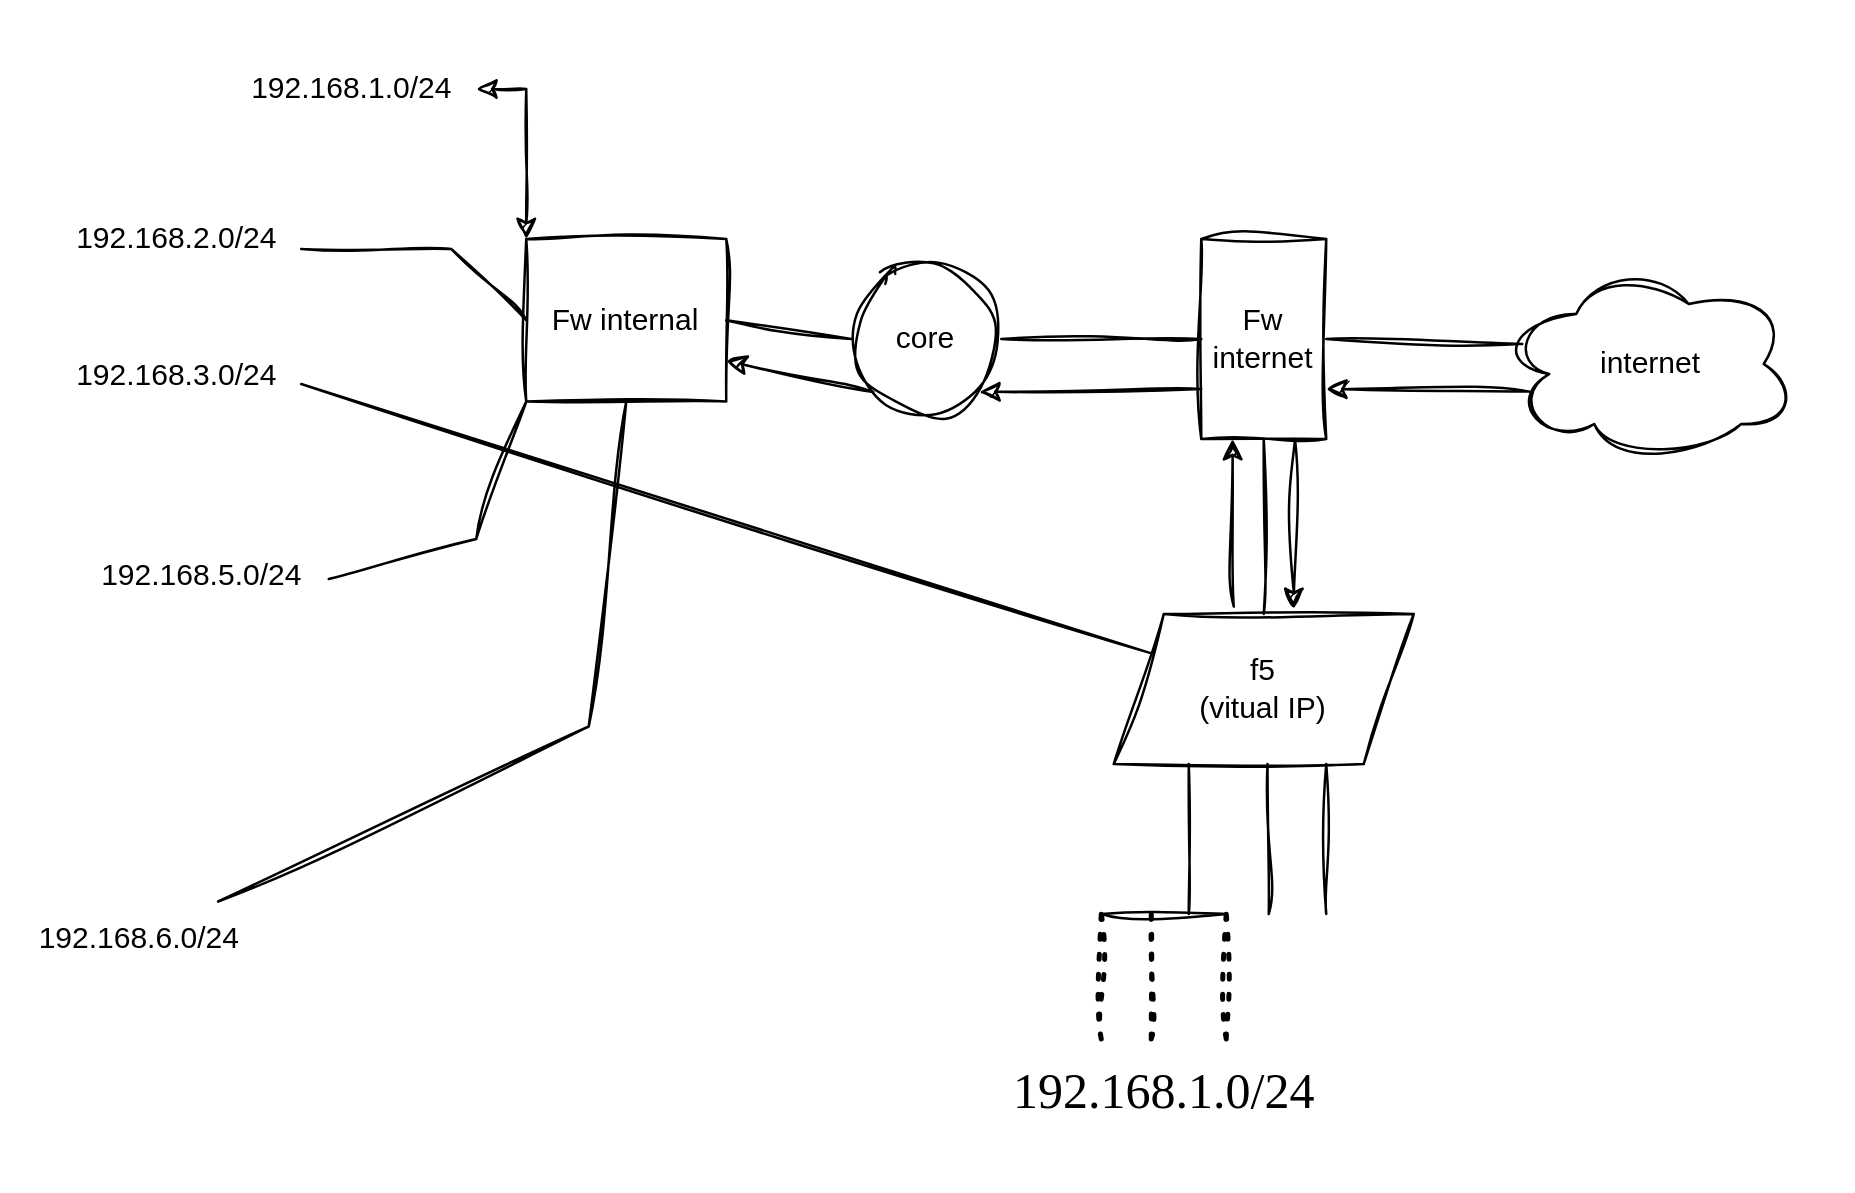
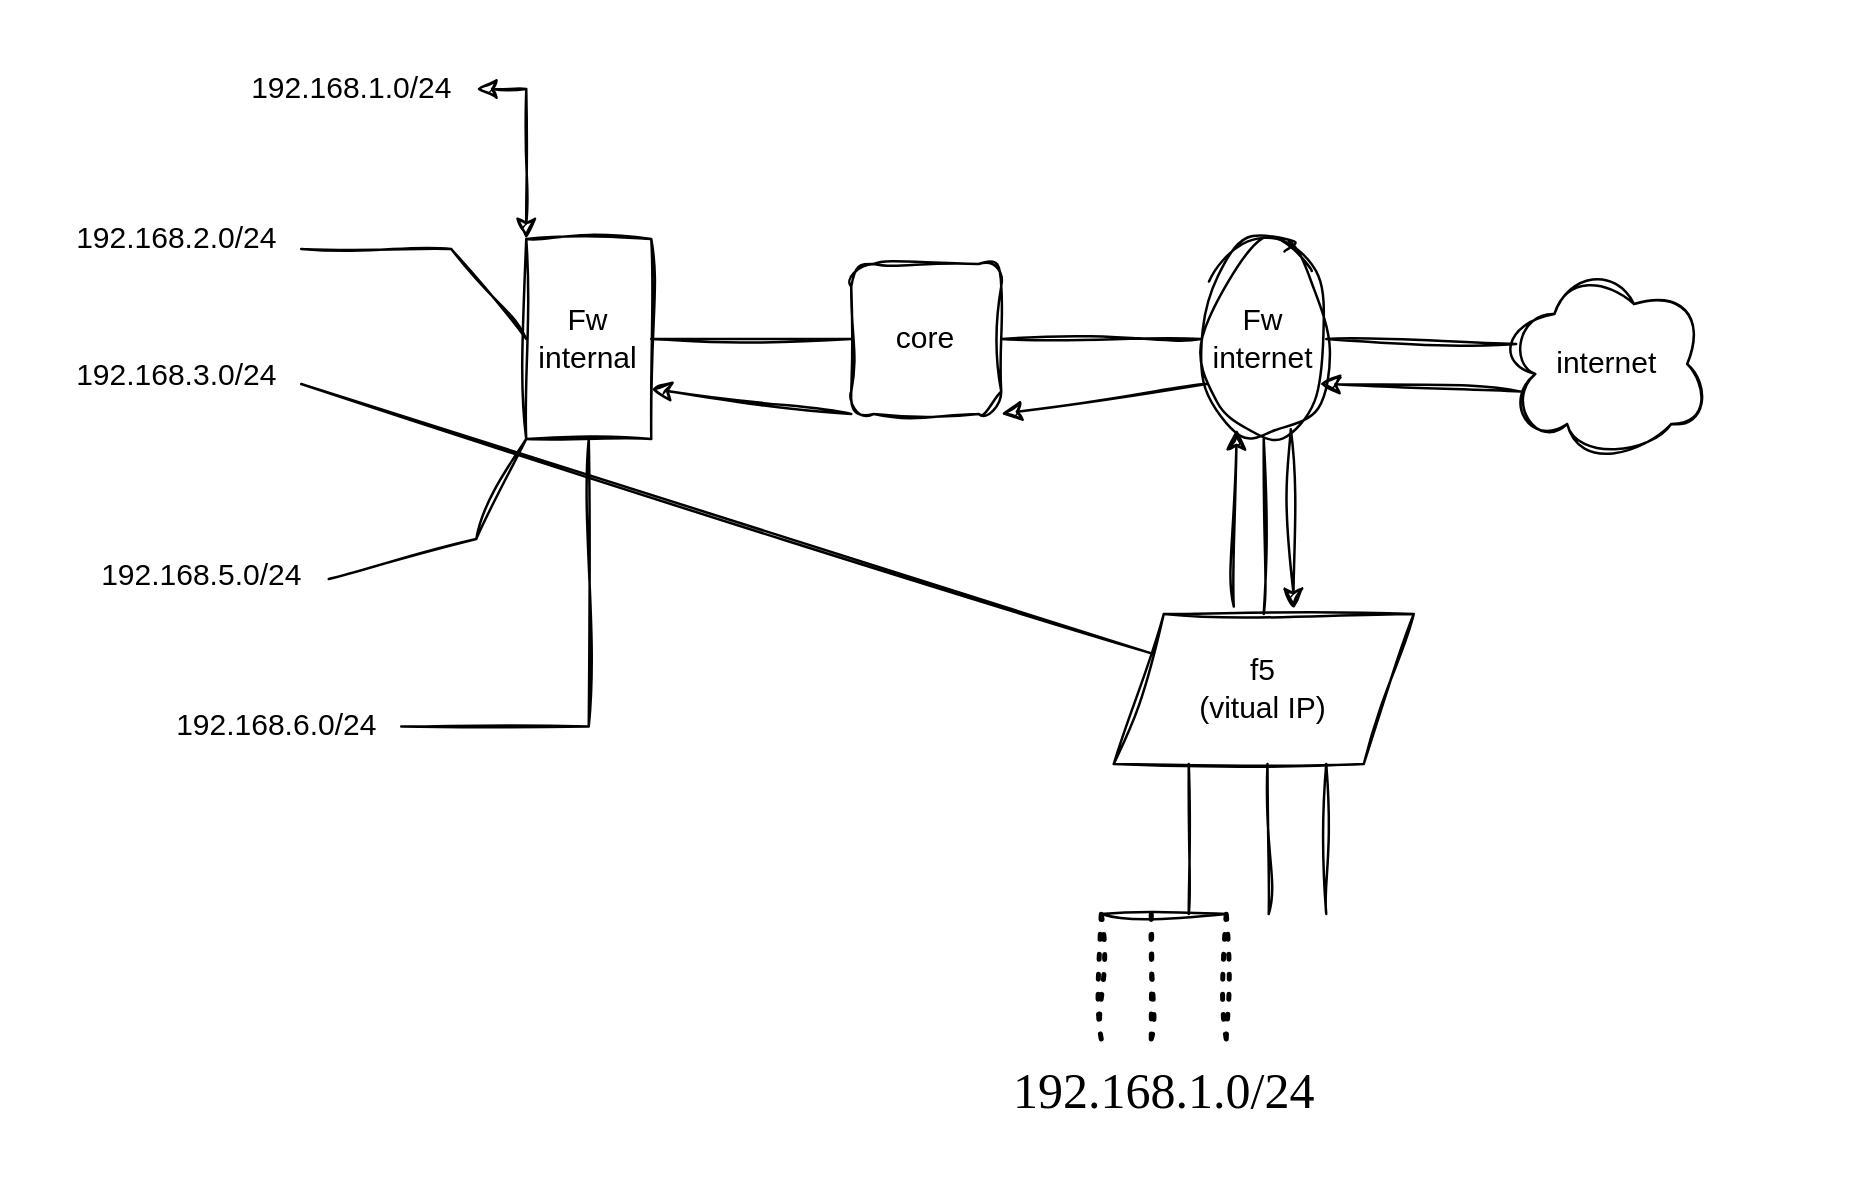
node "Fw internal": size 200x163 -> 125x200
node "core": shape ellipse -> rounded rectangle
node "Fw internet": shape rectangle -> ellipse
node "internet": size 300x200 -> 213x200
node "192.168.6.0/24": moved (139, 939) -> (276, 726)
